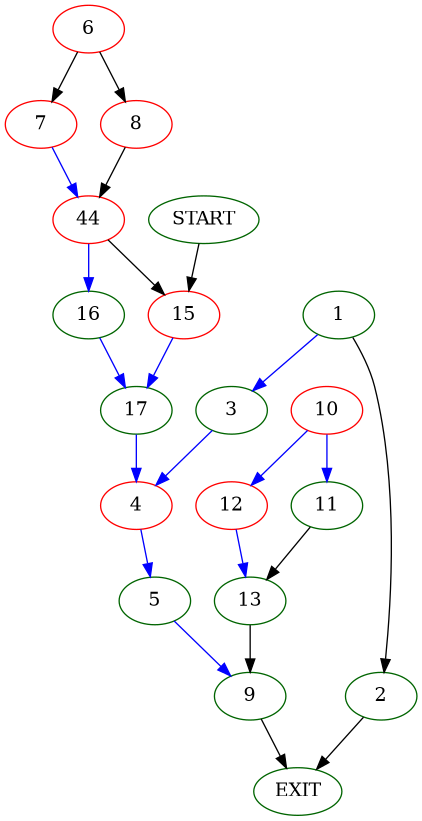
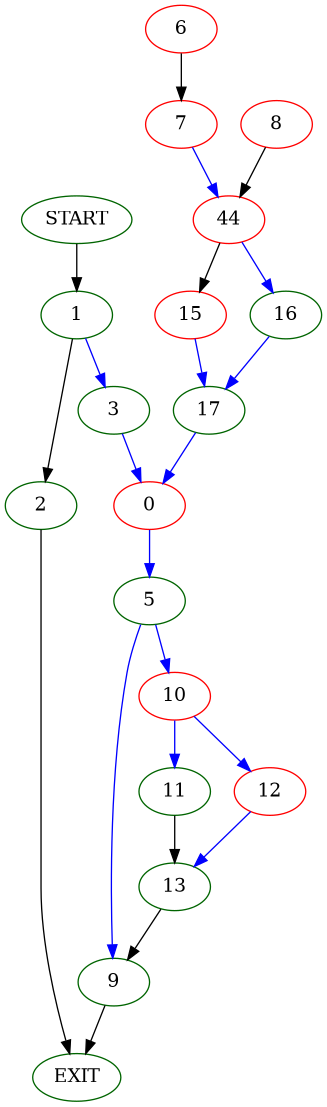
edge "6" -> "8": removed
edge "START" -> "15": now "START" -> "1"
node "4": label "4" -> "0"
edge "5" -> "10": added
